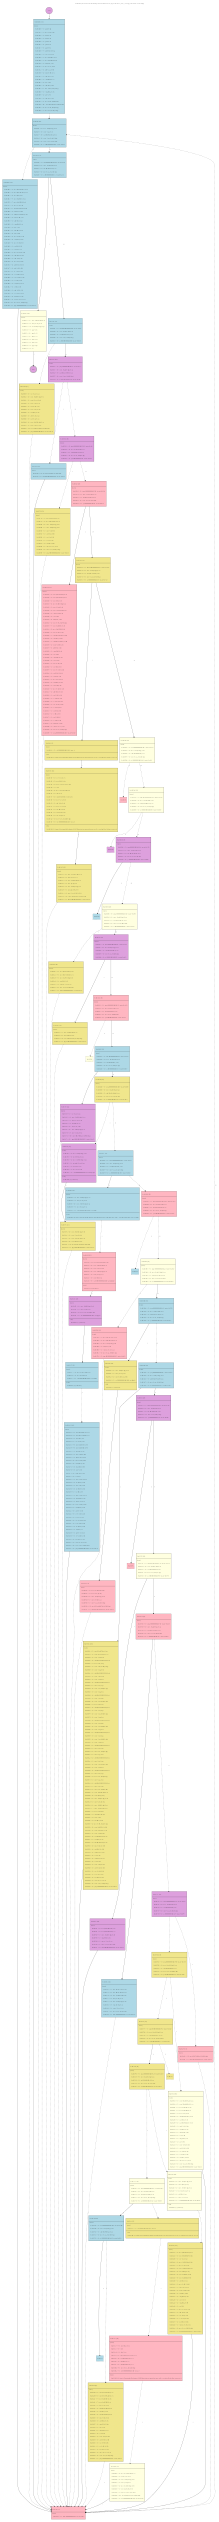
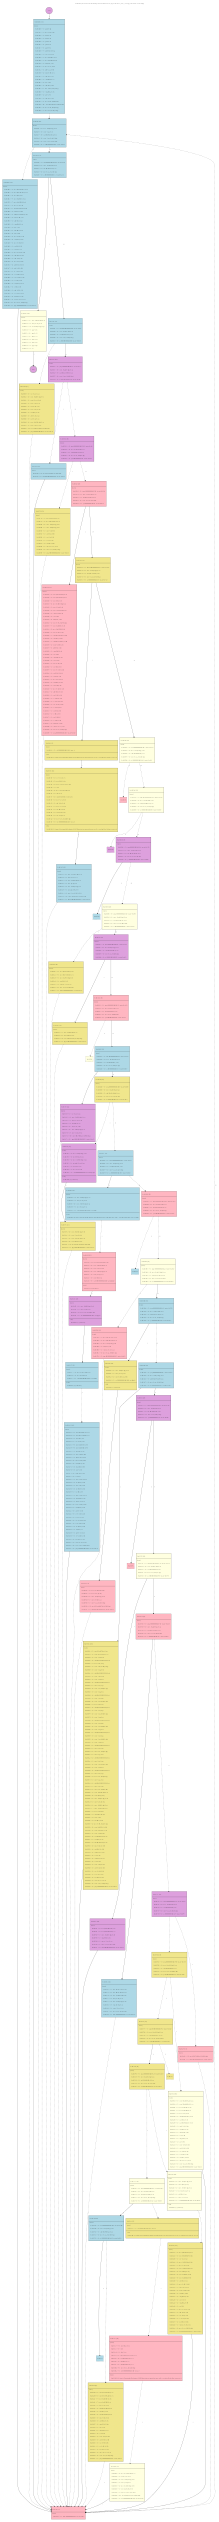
node "0x401c35 [42]": fillcolor khaki -> lightblue
